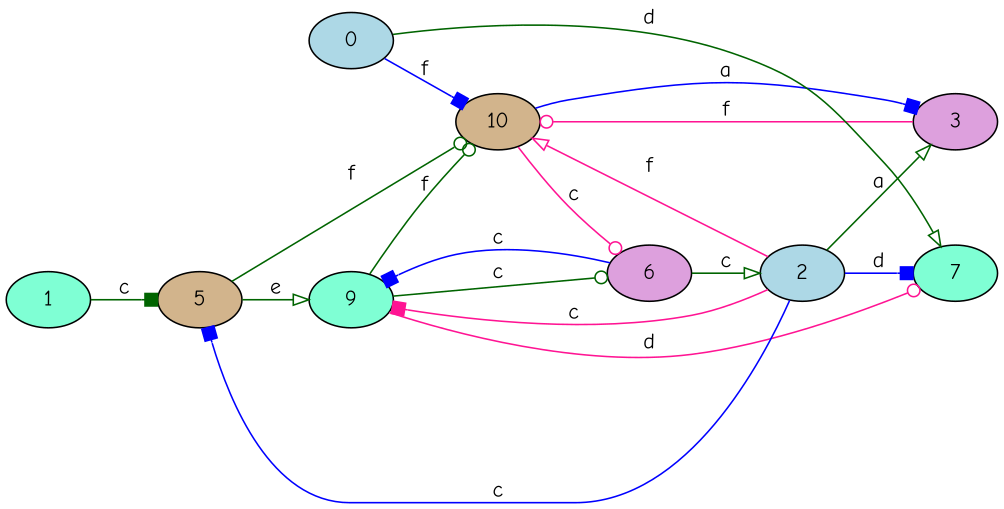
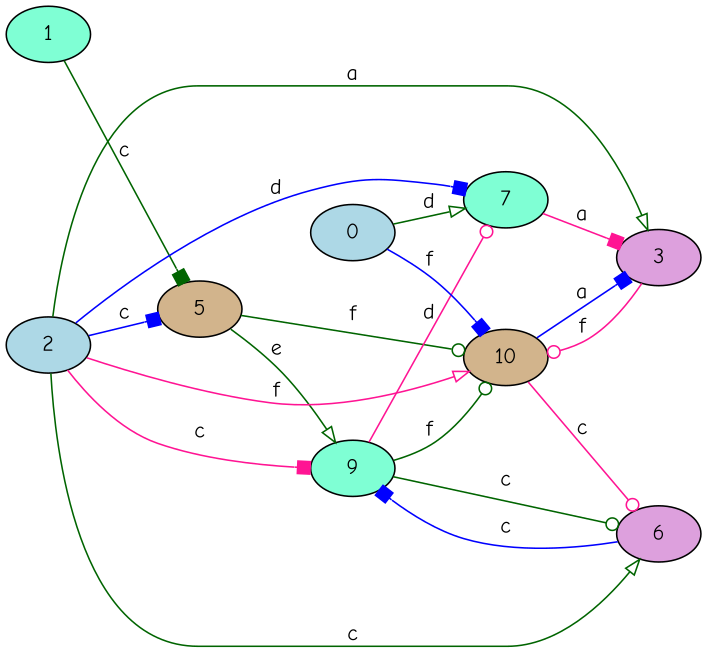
edge "7" -> "3": added, label "a"
edge "6" -> "2": reversed
